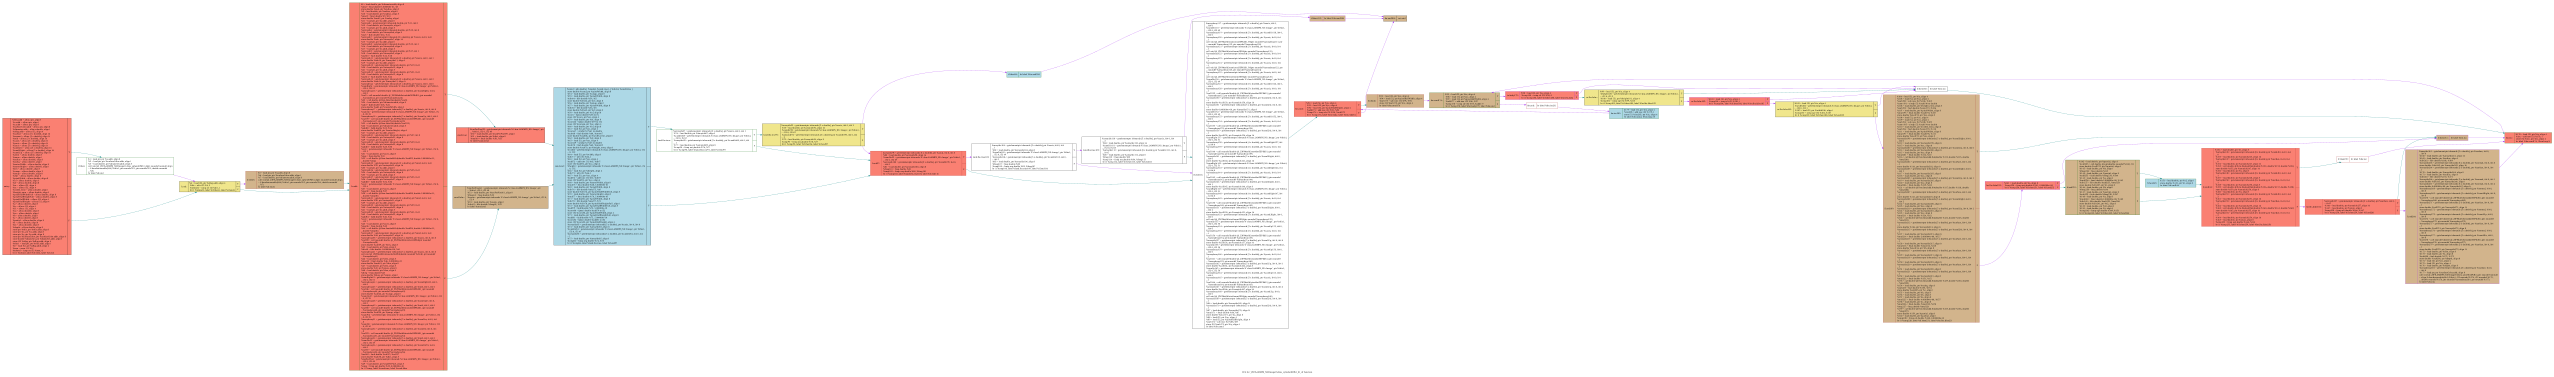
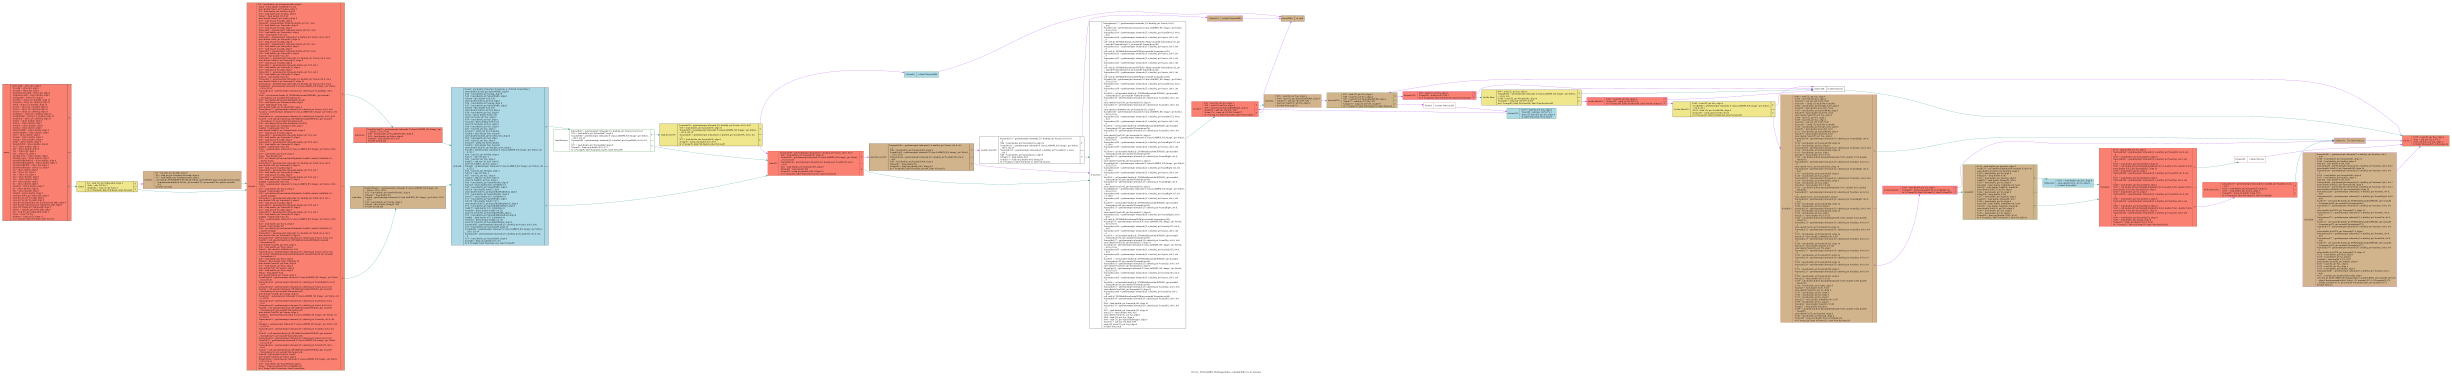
node "land.lhs.true103:": fillcolor white -> tan
node "if.then:": removed
edge "lor.lhs.false256:" -> "if.end260:": removed
